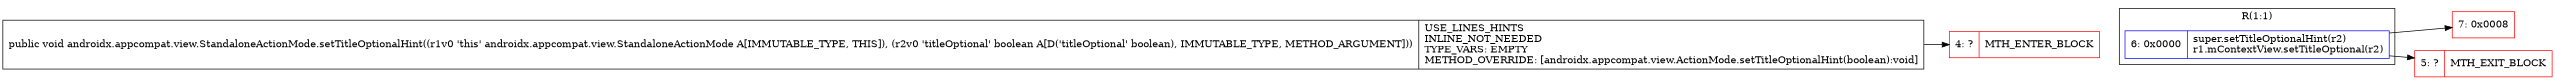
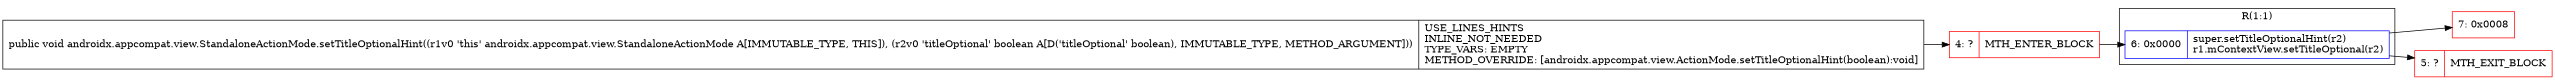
edge "4: ?" -> "6: 0x0000": added
